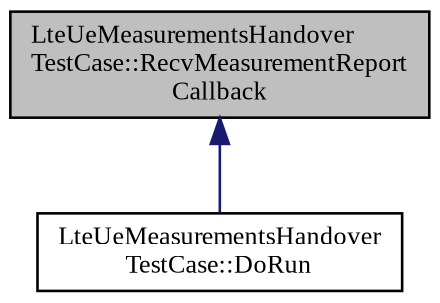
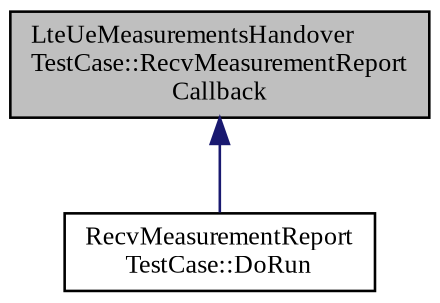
node "LteUeMeasurementsHandover TestCase::DoRun": label "LteUeMeasurementsHandover TestCase::DoRun" -> "RecvMeasurementReport TestCase::DoRun"
